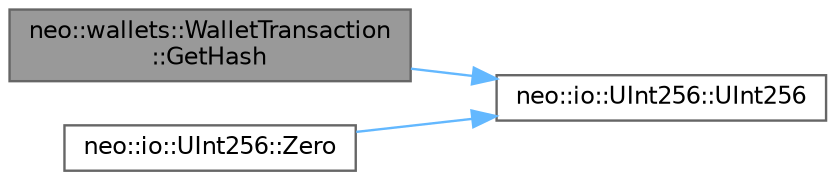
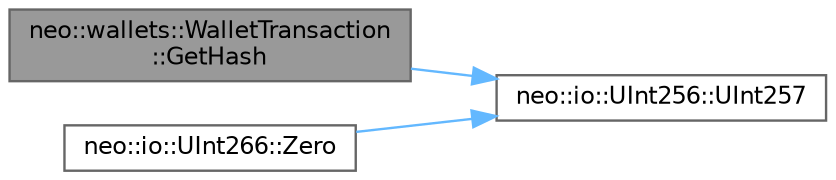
node "neo::io::UInt256::UInt256": label "neo::io::UInt256::UInt256" -> "neo::io::UInt256::UInt257"
node "neo::io::UInt256::Zero": label "neo::io::UInt256::Zero" -> "neo::io::UInt266::Zero"
